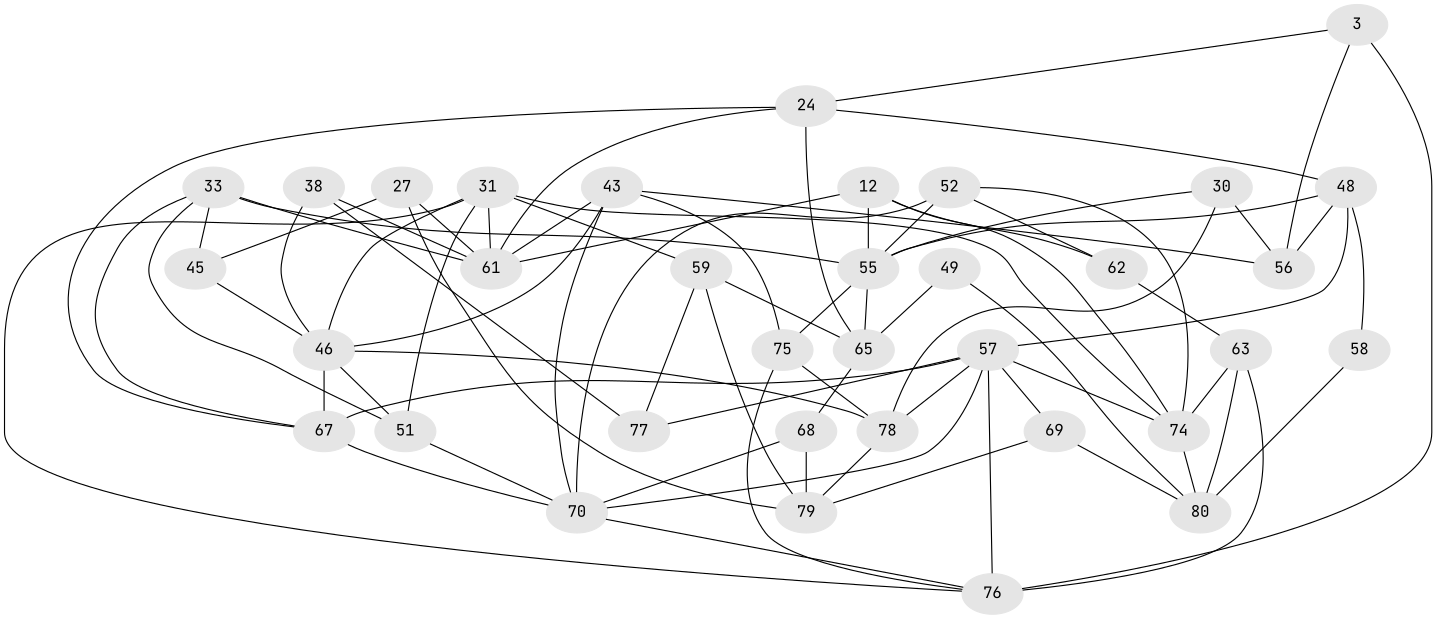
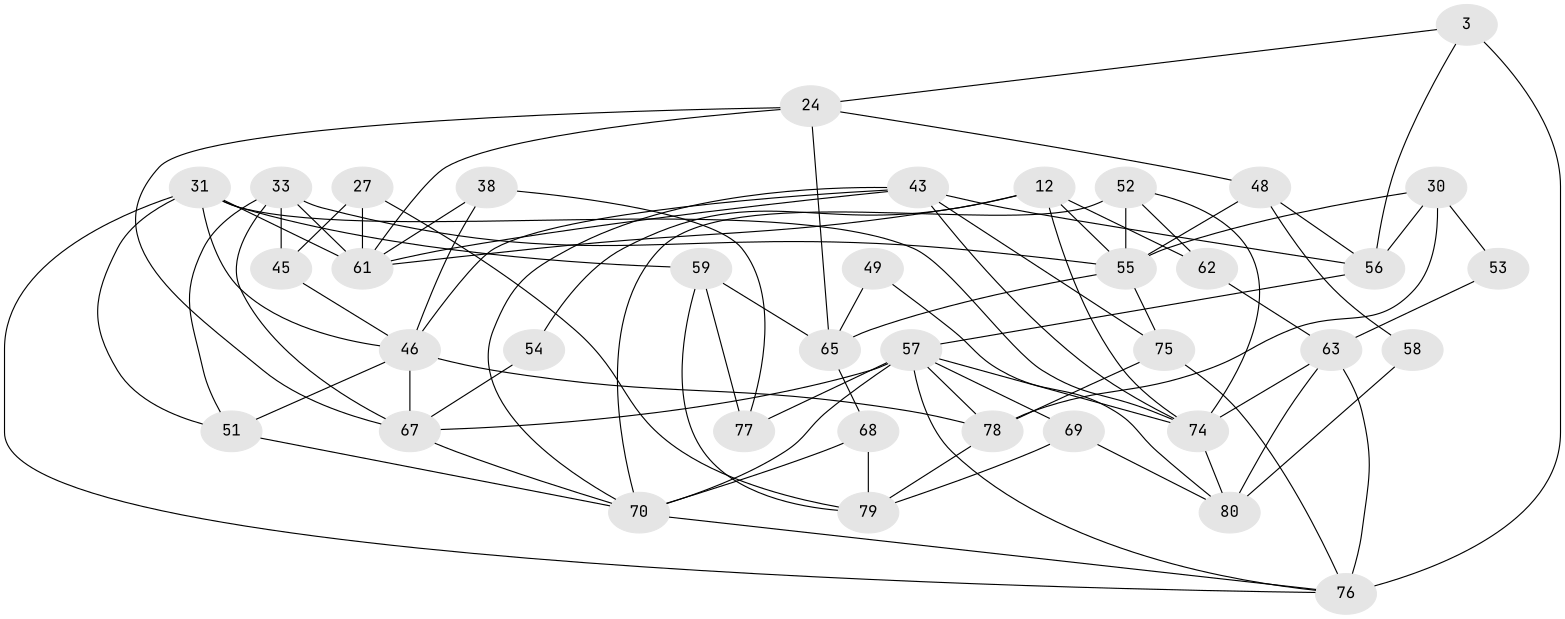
node "53": added
edge "48" -- "57": now "56" -- "57"
edge "43" -- "74": added
node "54": added
